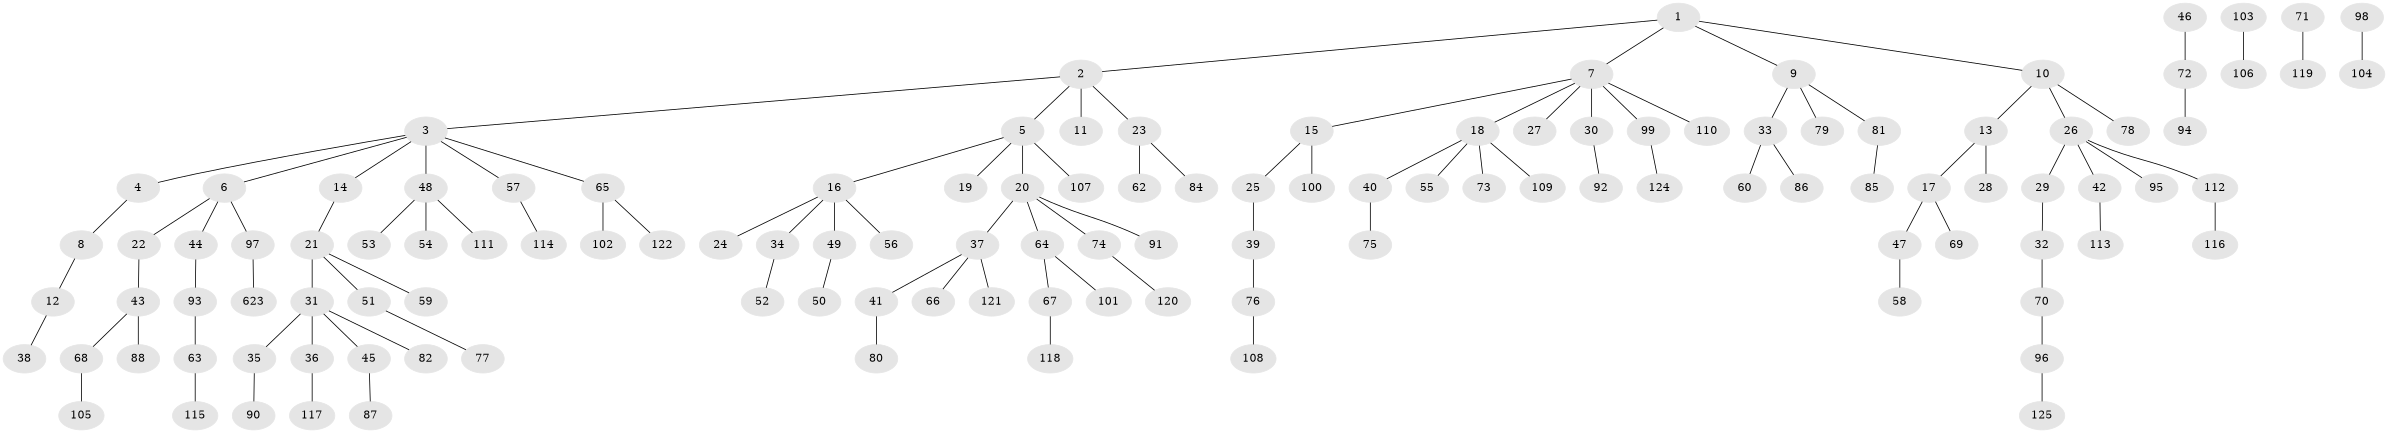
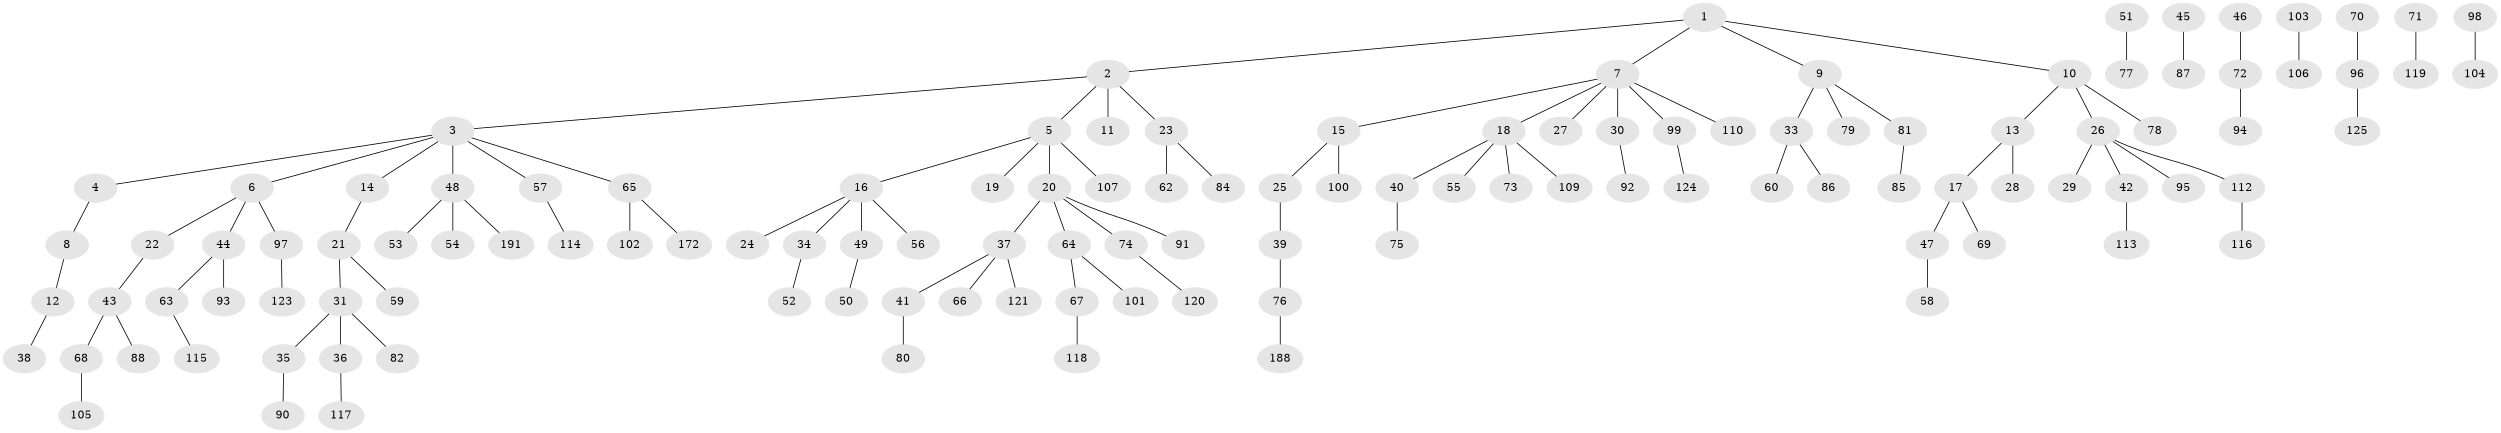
node "111": label "111" -> "191"
node "122": label "122" -> "172"
node "32": removed
edge "21" -- "51": removed
node "623": label "623" -> "123"
edge "93" -- "63": now "44" -- "63"
edge "31" -- "45": removed
node "108": label "108" -> "188"
